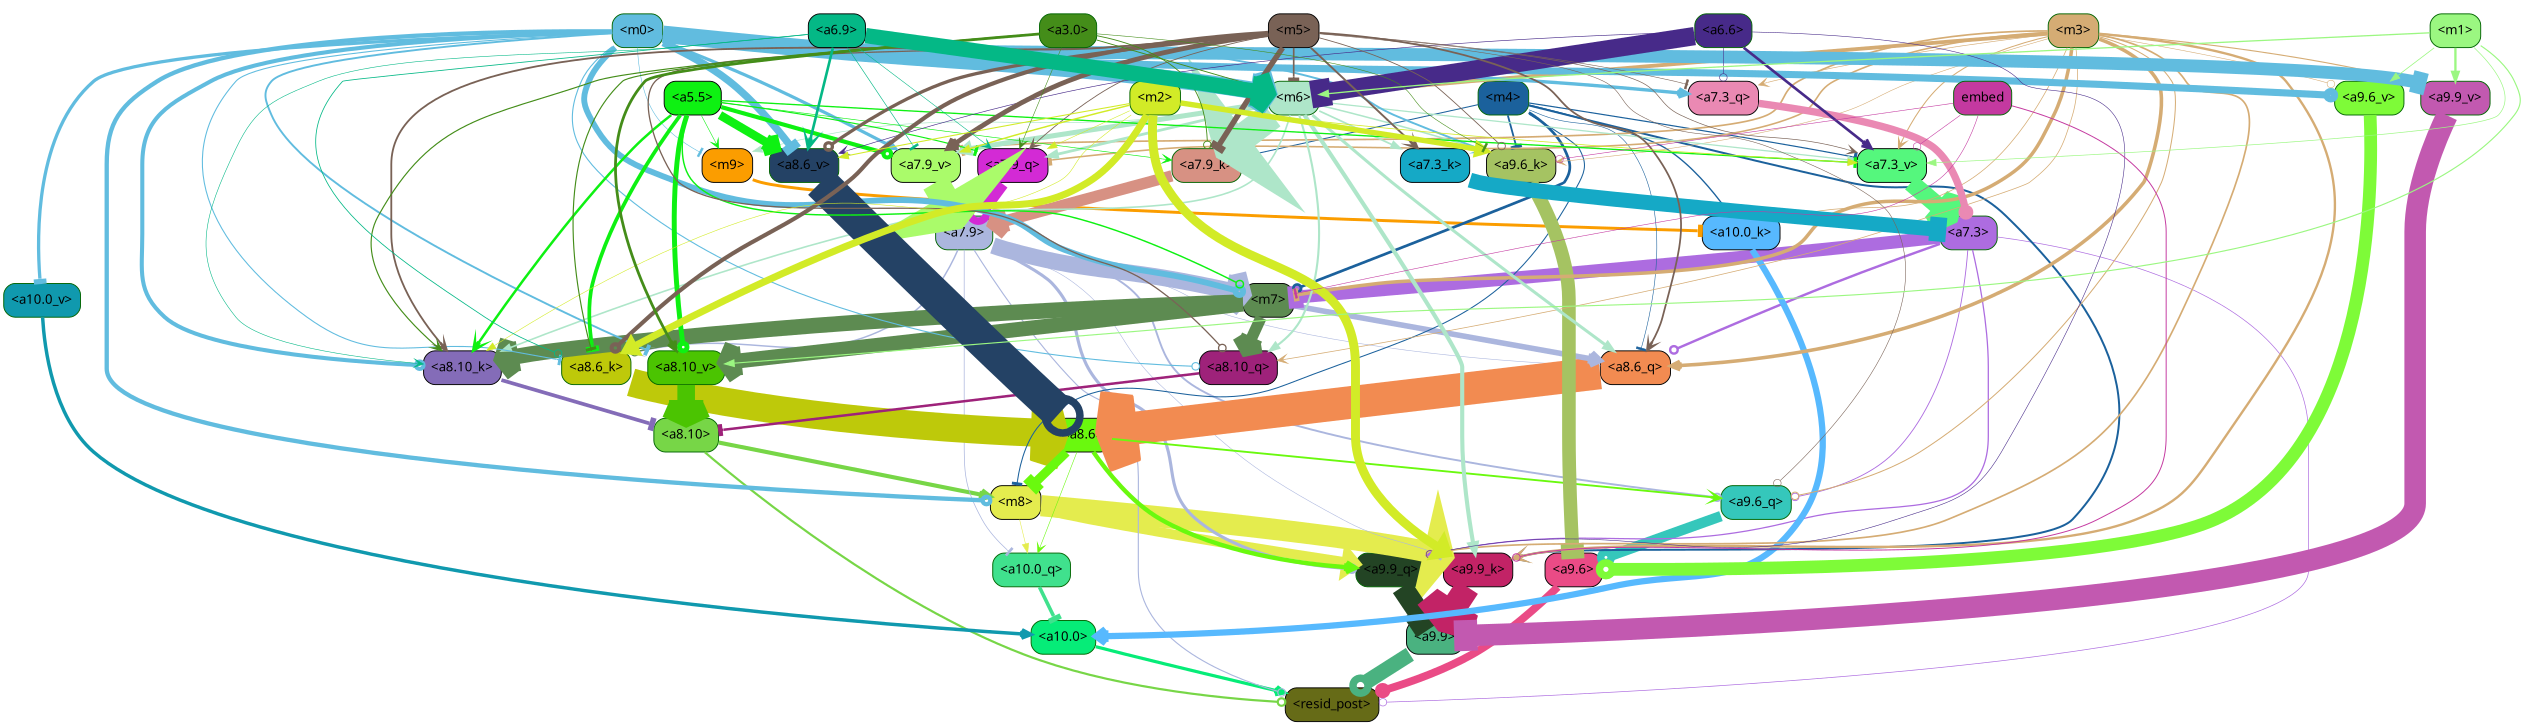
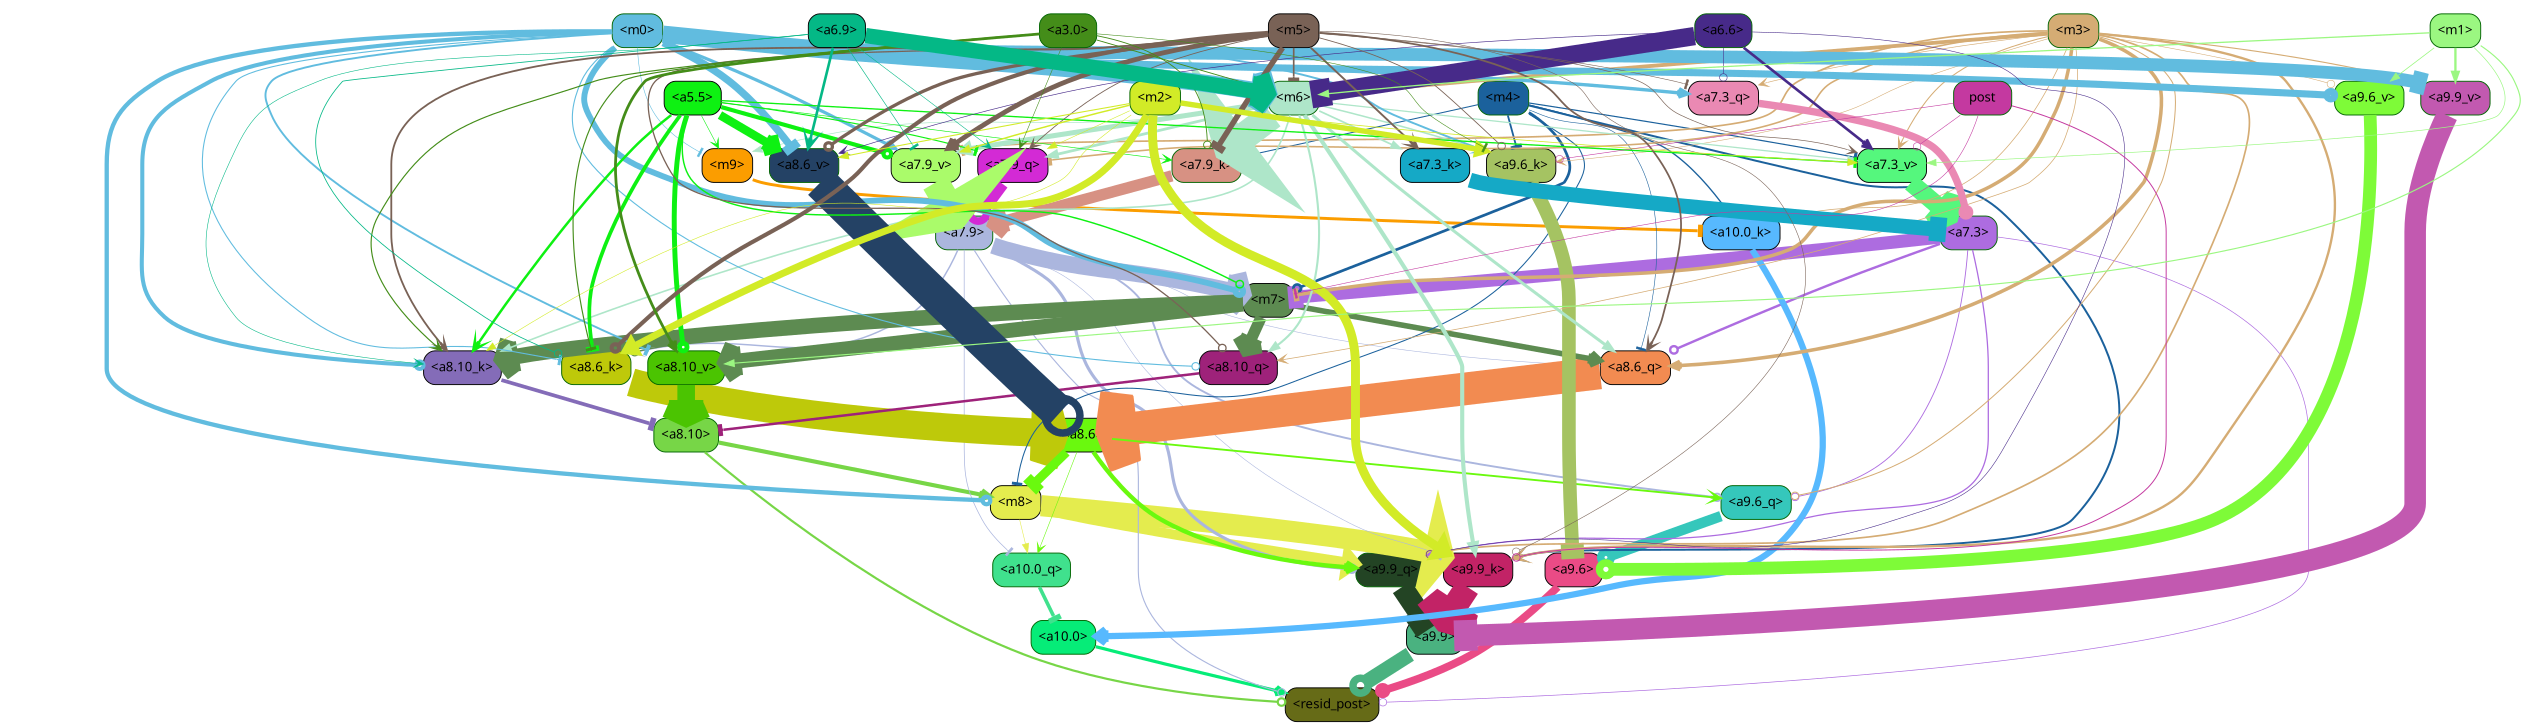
node "embed": label "embed" -> "post"
edge "<m5>" -> "<a9.6_q>": now "<m5>" -> "<a9.9_k>"
node "<a10.0_v>": removed
edge "<m7>" -> "<a8.6_q>": color #abb6de -> #5d8b51
